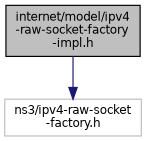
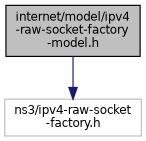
node "internet/model/ipv4 -raw-socket-factory -impl.h": label "internet/model/ipv4 -raw-socket-factory -impl.h" -> "internet/model/ipv4 -raw-socket-factory -model.h"
